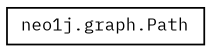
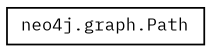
node "neo1j.graph.Path": label "neo1j.graph.Path" -> "neo4j.graph.Path"
